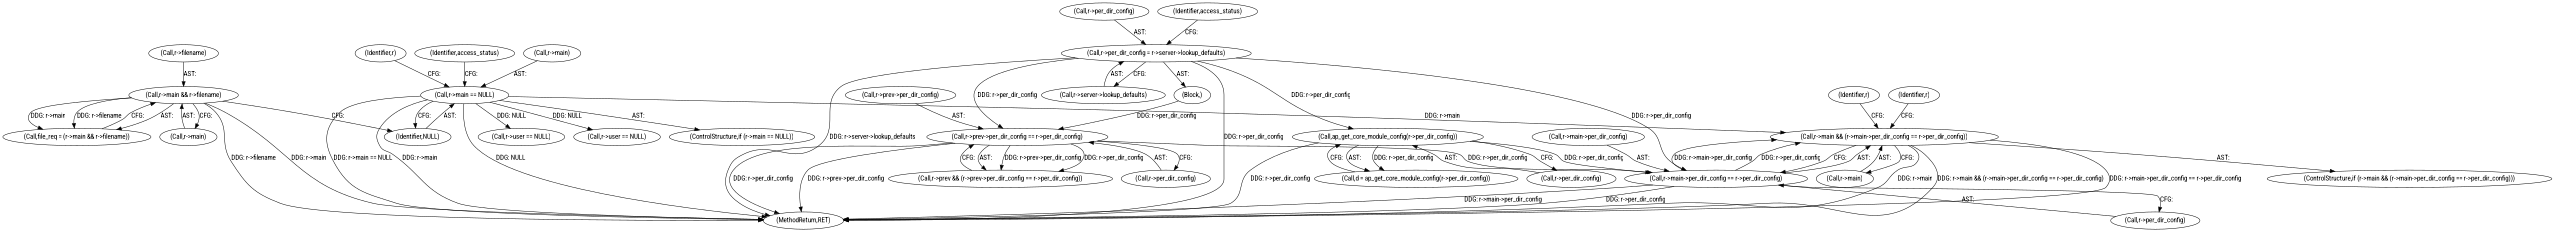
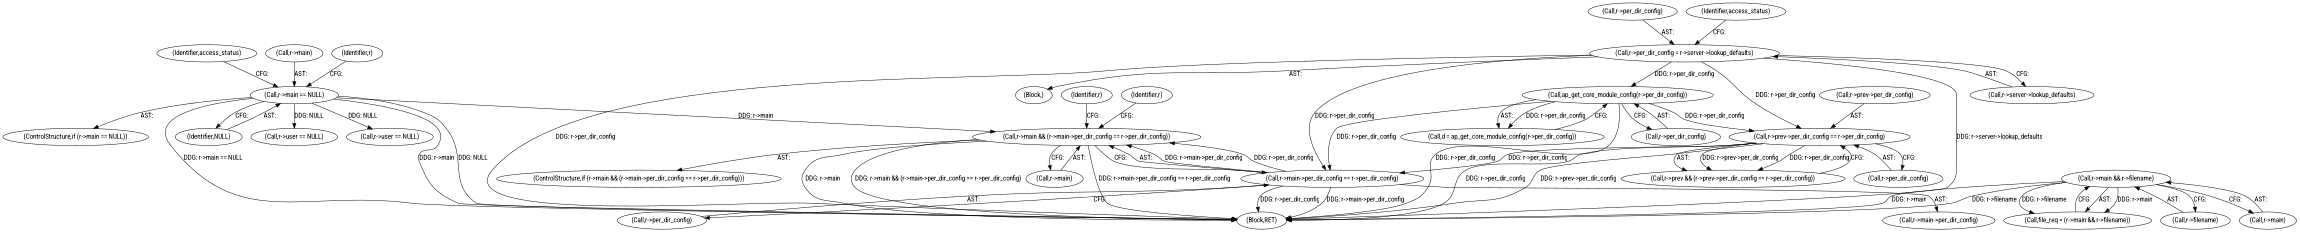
edge "(Call,r->main && r->filename)" -> "(Identifier,NULL)": now "(Call,r->main && r->filename)" -> "(Call,r->filename)"
edge "(Block,)" -> "(Call,r->prev->per_dir_config == r->per_dir_config)": now "(Call,ap_get_core_module_config(r->per_dir_config))" -> "(Call,r->prev->per_dir_config == r->per_dir_config)"
edge "(Call,r->main->per_dir_config)" -> "(Call,r->main->per_dir_config == r->per_dir_config)": reversed
node "(MethodReturn,RET)": label "(MethodReturn,RET)" -> "(Block,RET)"
